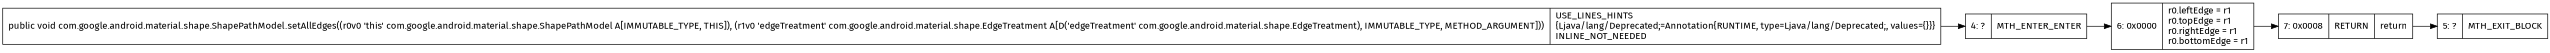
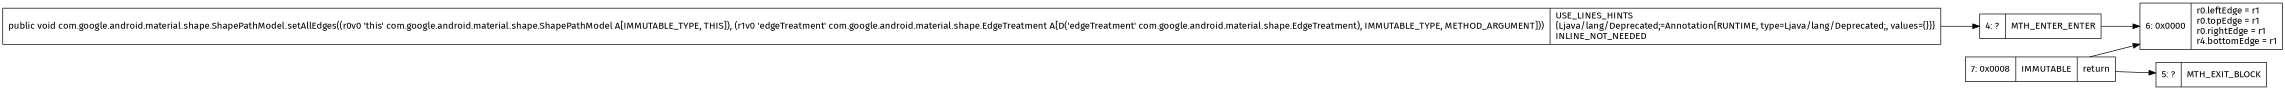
edge "6: 0x0000" -> "7: 0x0008": reversed
node "7: 0x0008": text "RETURN" -> "IMMUTABLE"
node "6: 0x0000": text "r0.bottomEdge = r1" -> "r4.bottomEdge = r1"
